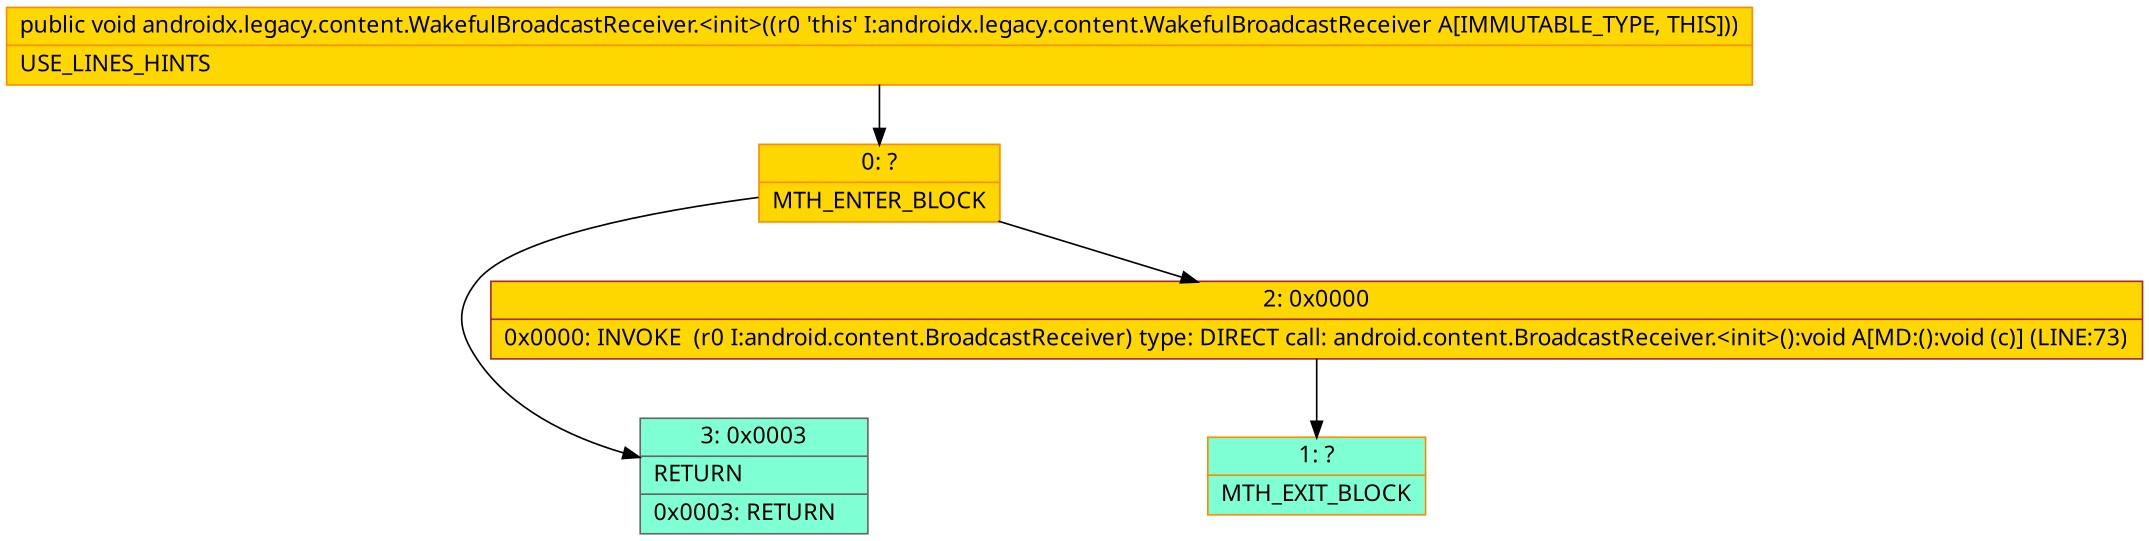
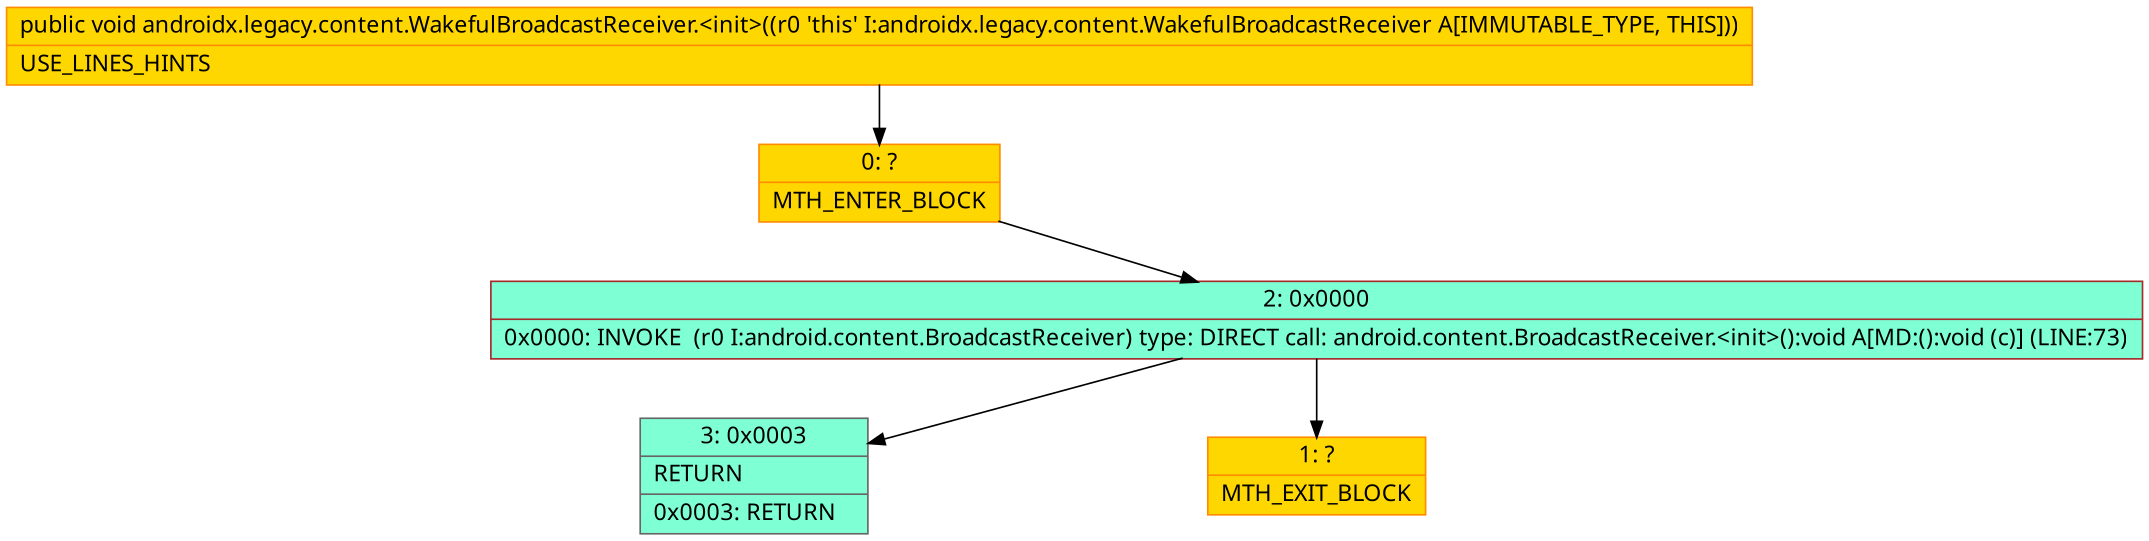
edge "0: ?" -> "3: 0x0003": now "2: 0x0000" -> "3: 0x0003"
node "2: 0x0000": fillcolor gold -> aquamarine
node "1: ?": fillcolor aquamarine -> gold
